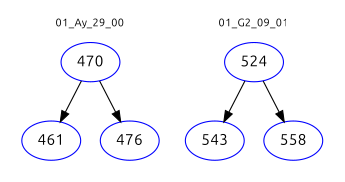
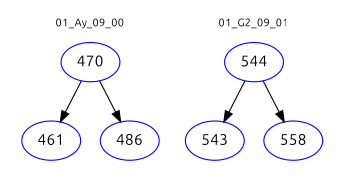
cluster "01_Ay_29_00": label "01_Ay_29_00" -> "01_Ay_09_00"
node "524": label "524" -> "544"
node "476": label "476" -> "486"
